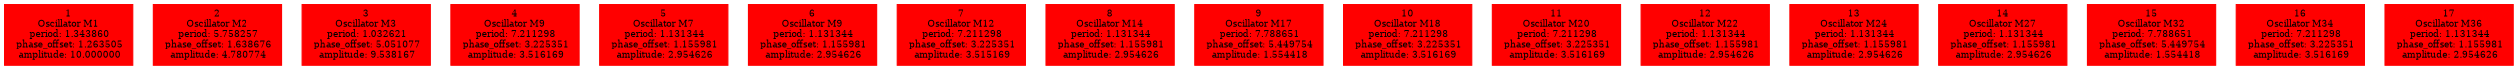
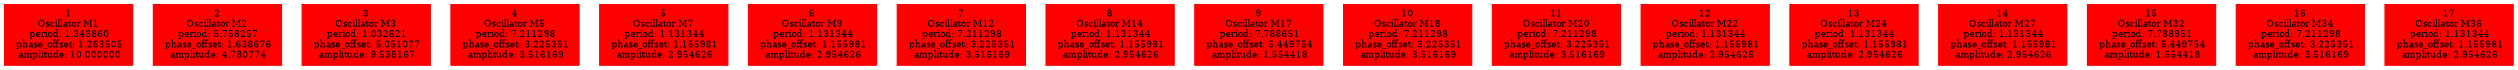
node "4": text "Oscillator M9" -> "Oscillator M5"
node "15": text "period: 7.788651" -> "period: 7.788951"
node "7": text "amplitude: 3.515169" -> "amplitude: 3.516169"
